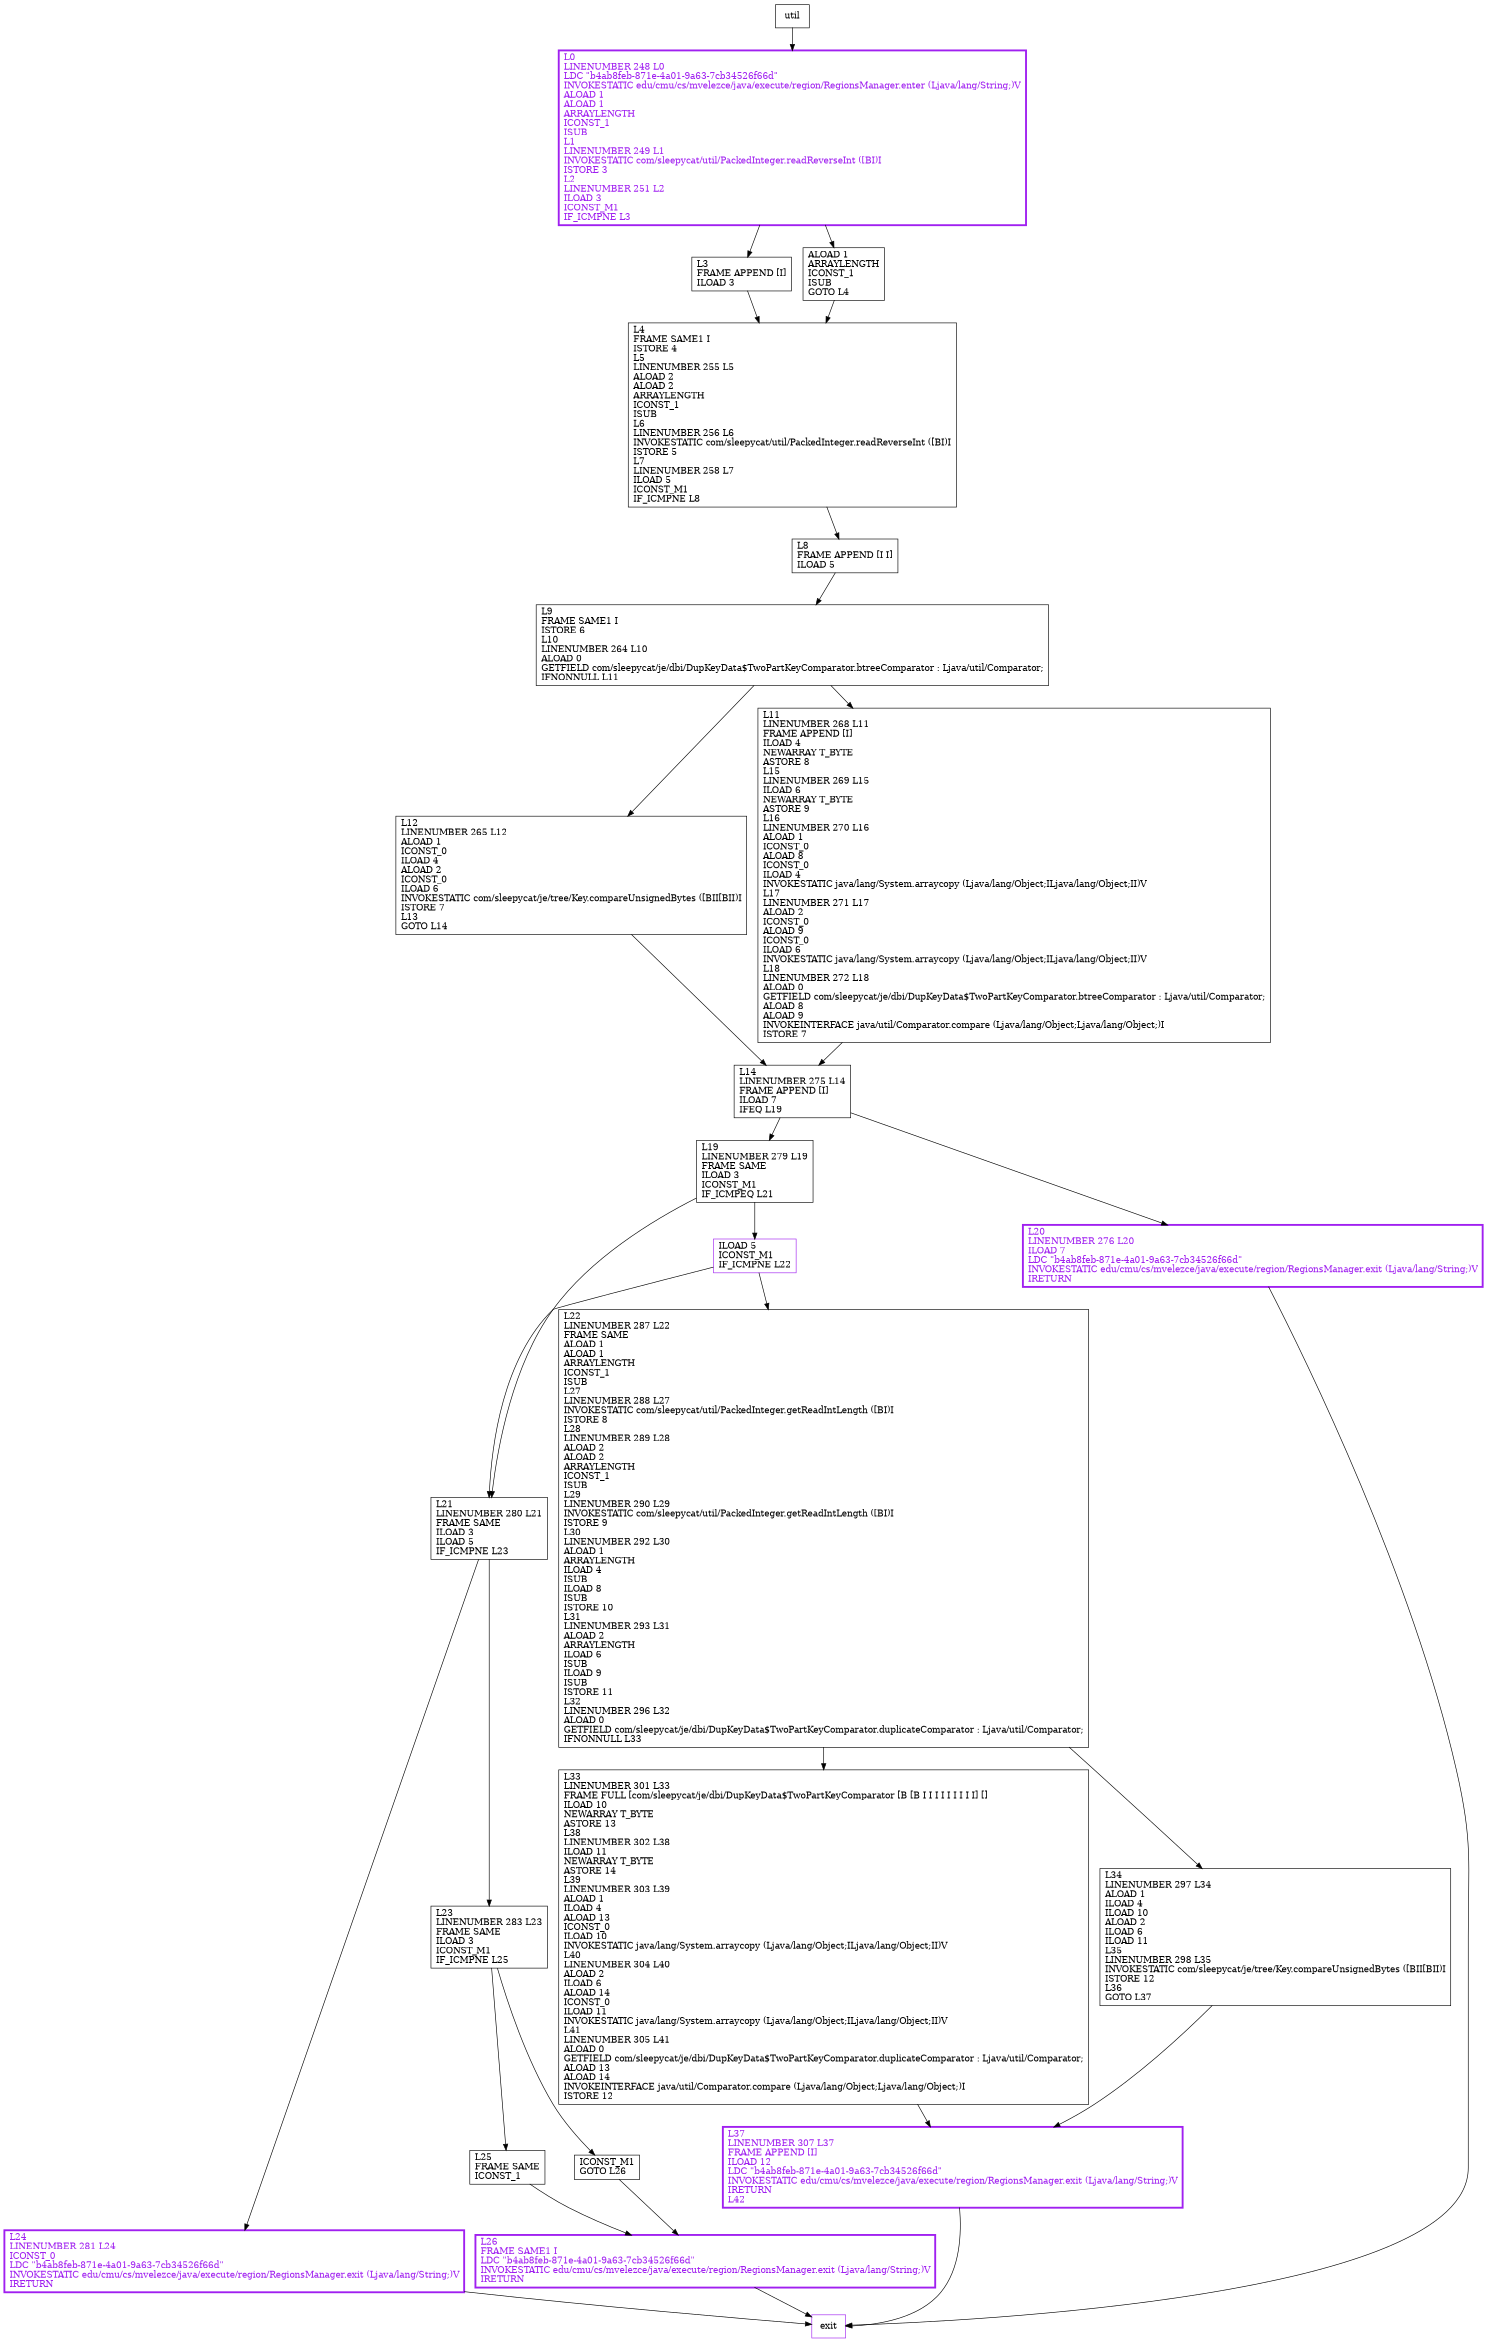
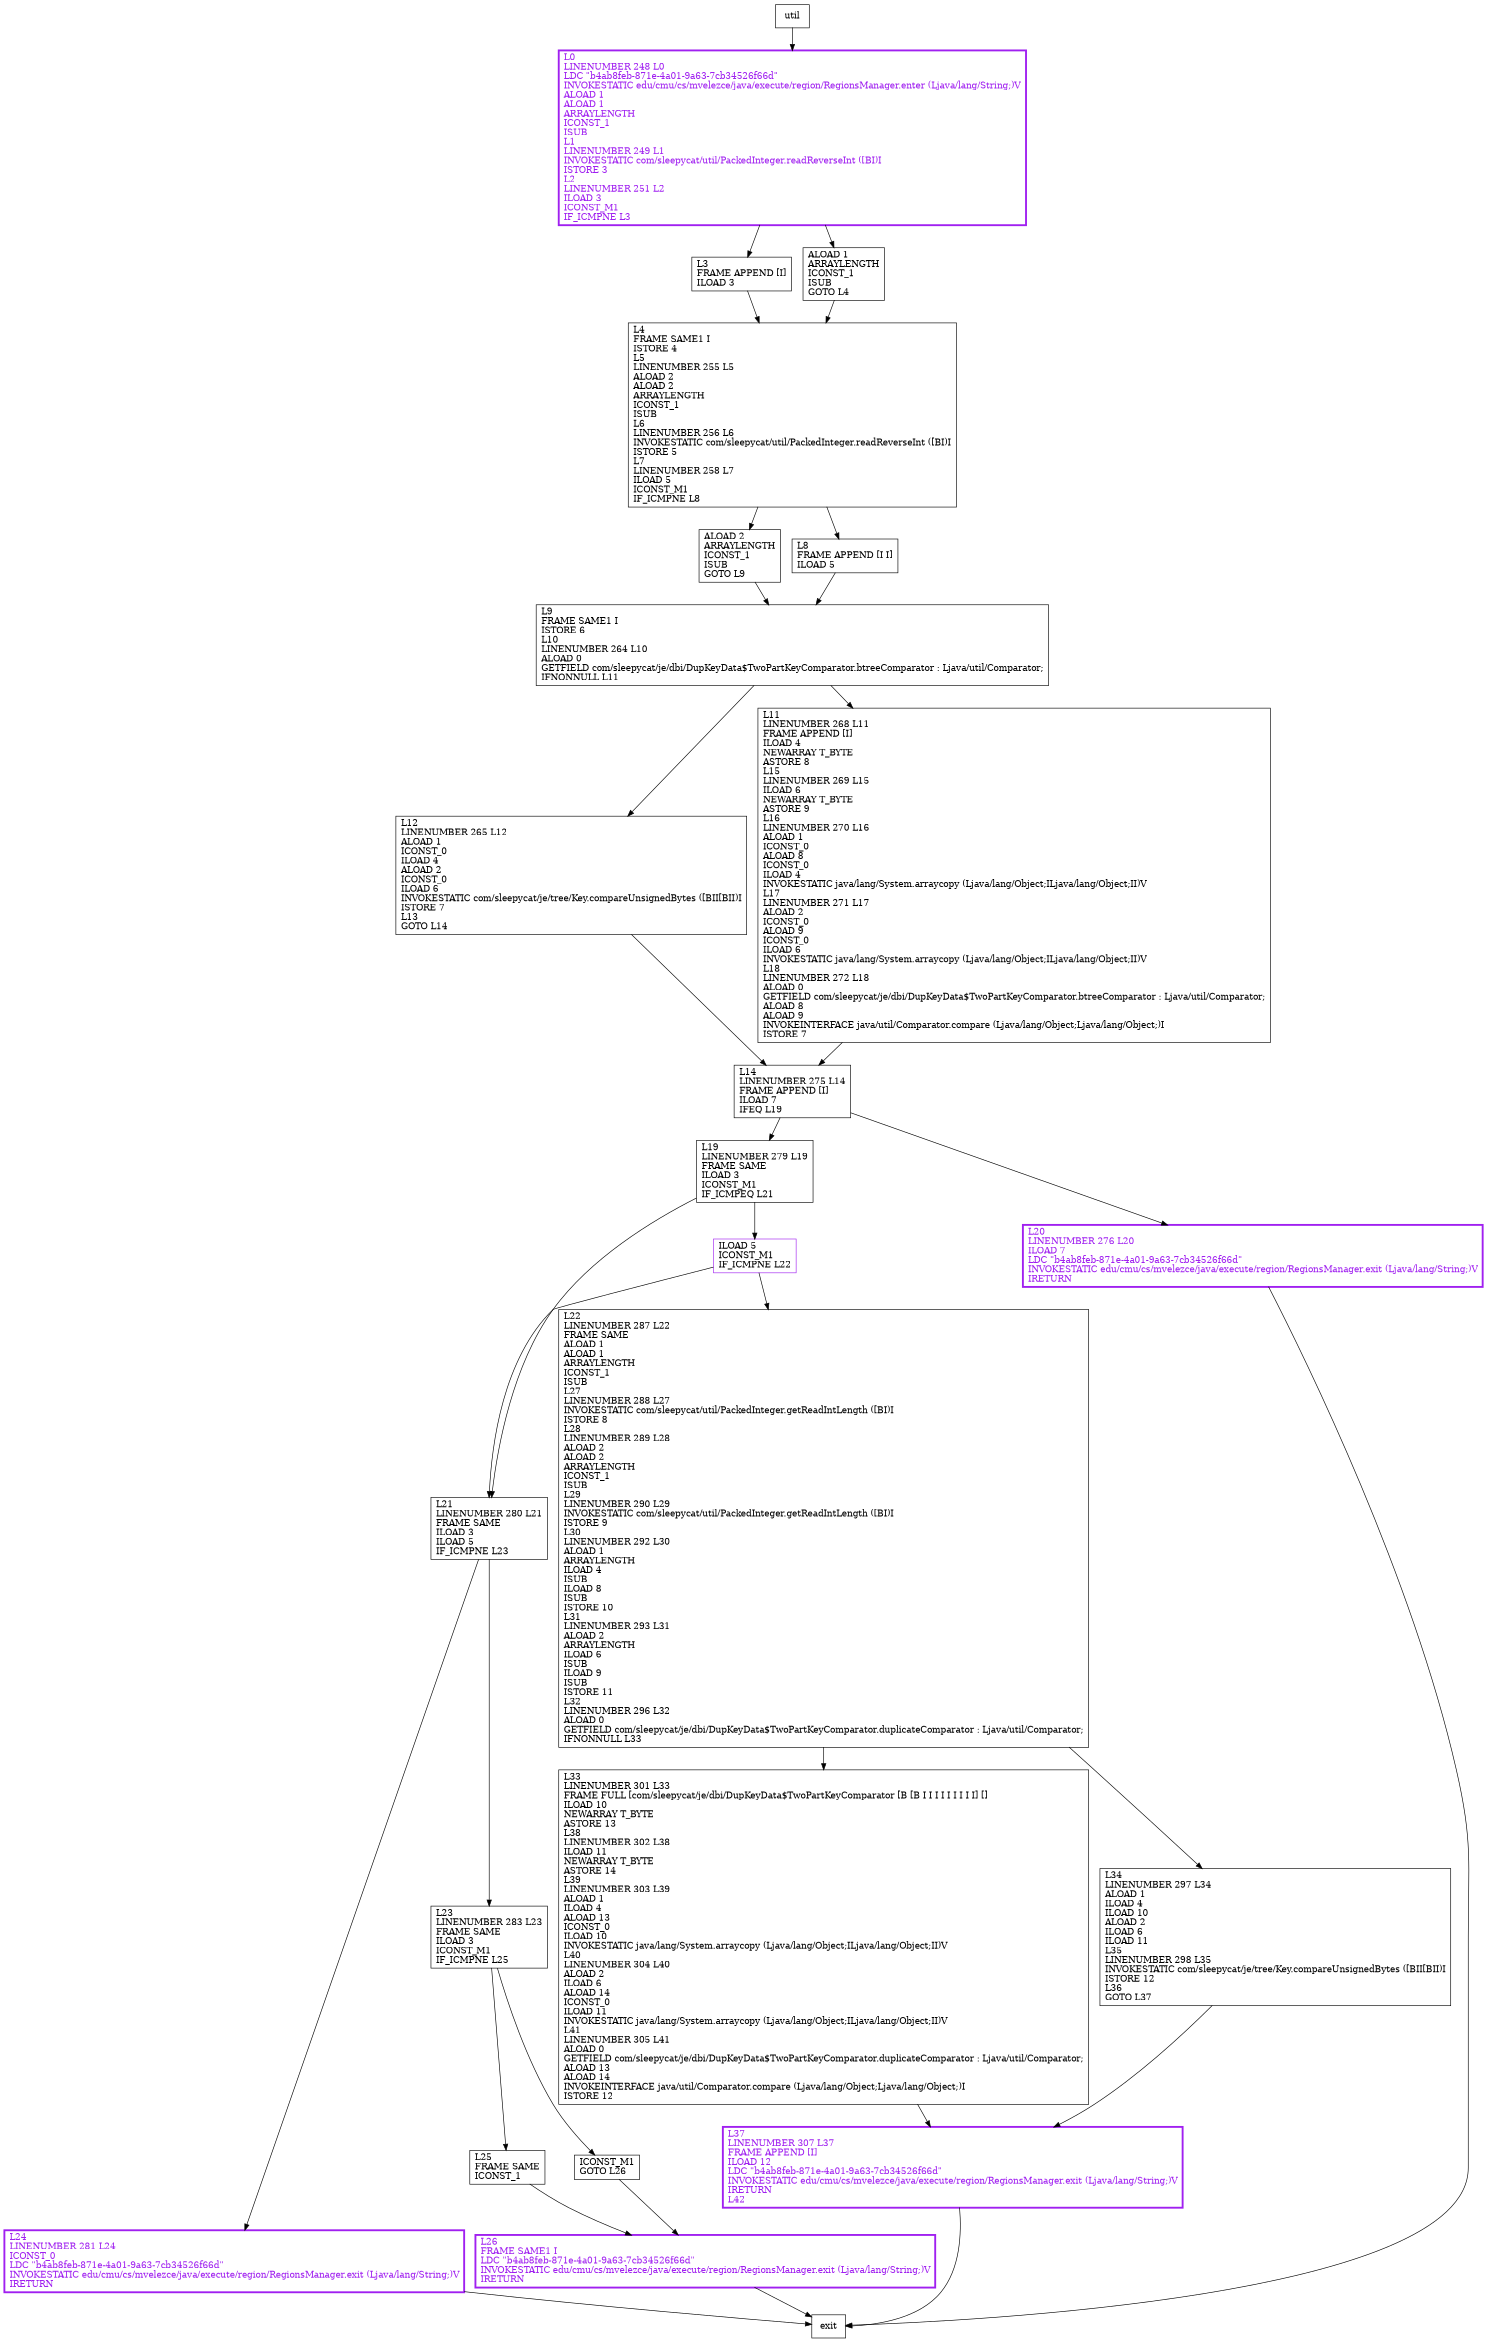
node "ALOAD 2 ARRAYLENGTH ICONST_1 ISUB GOTO L9": added
node "exit": color purple -> black
